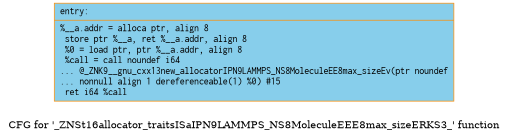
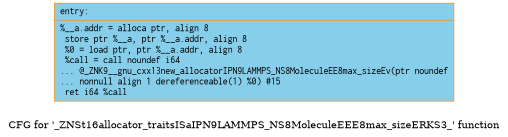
node "entry:": text "store ptr %__a, ret %__a.addr, align 8" -> "store ptr %__a, ptr %__a.addr, align 8"
